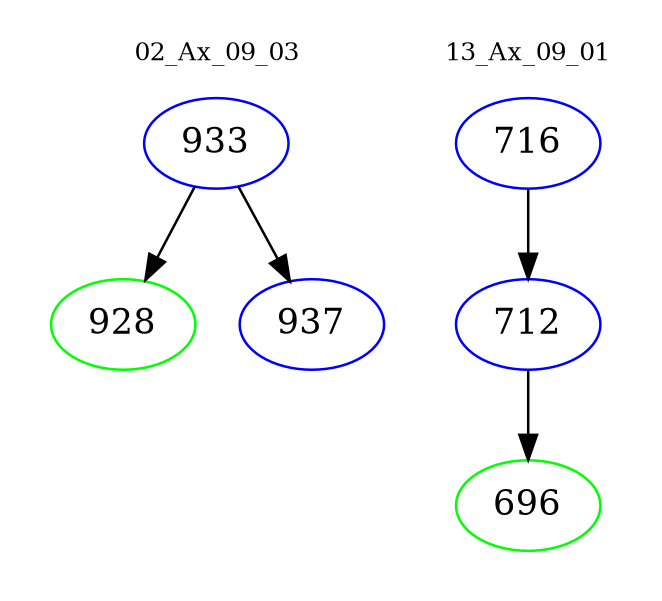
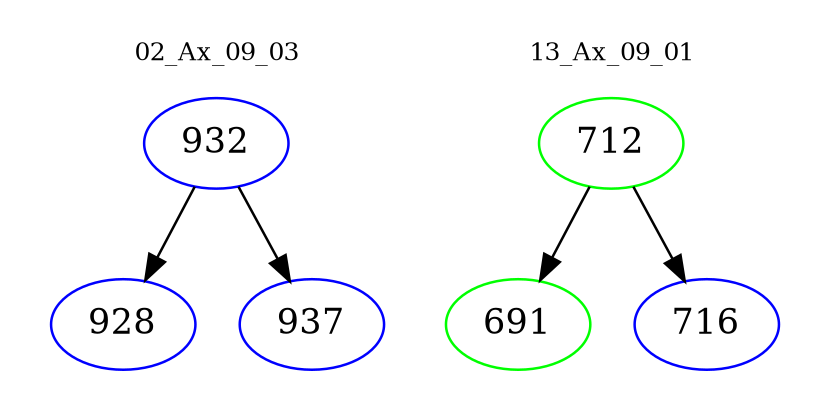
node "933": label "933" -> "932"
edge "716" -> "712": reversed
node "928": color green -> blue
node "712": color blue -> green
node "696": label "696" -> "691"
